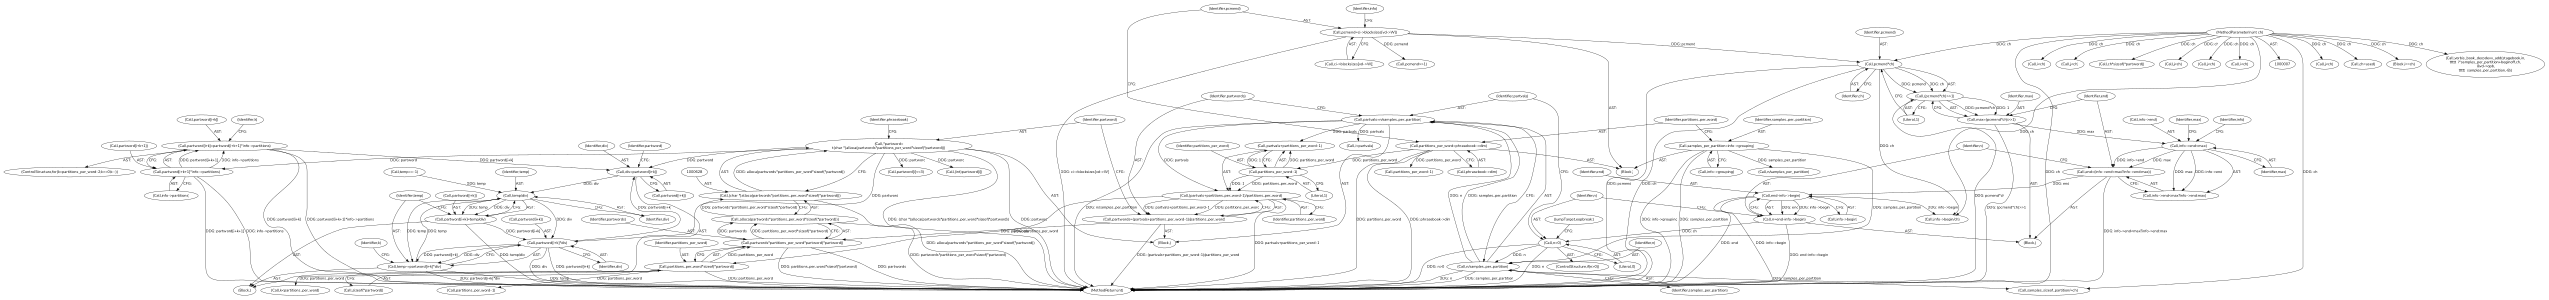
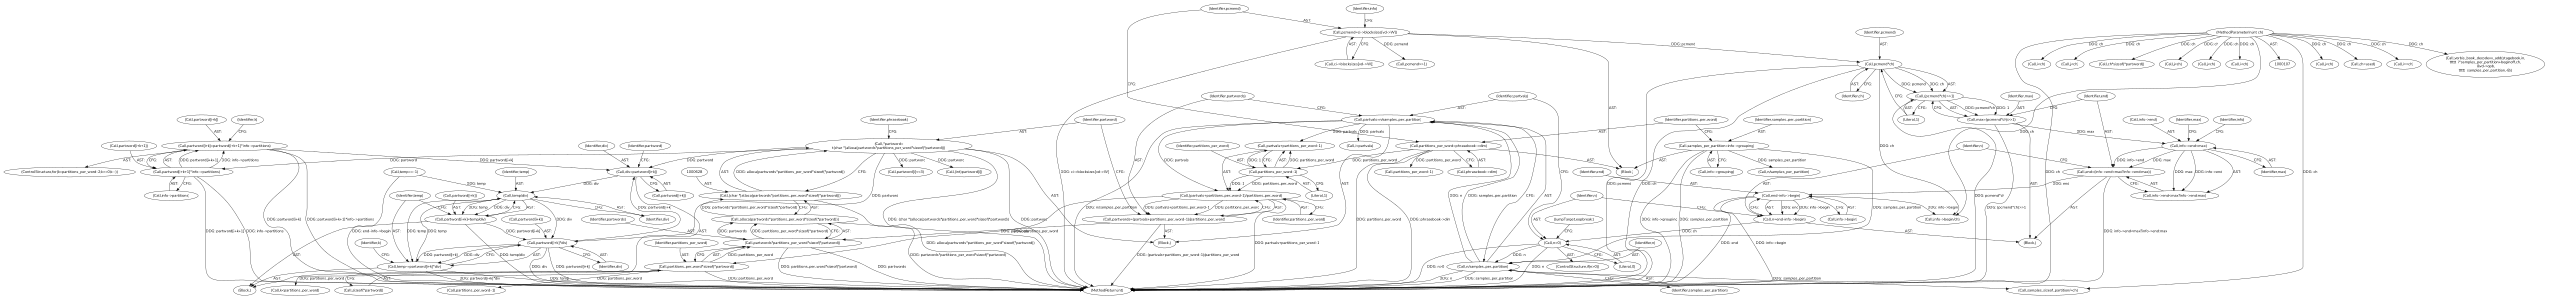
edge "(MethodParameterIn,int ch)" -> "(Call,pcmend*ch)": removed, label "DDG: ch"
node "1000007": label "1000007" -> "1000107"
node "(Block,i==ch)": label "(Block,i==ch)" -> "(Call,i==ch)"
node "(Call,partwords*partitions_per_word*partword(*partword))": label "(Call,partwords*partitions_per_word*partword(*partword))" -> "(Call,partwords*partitions_per_word*sizeof(*partword))"
edge "(Call,n=end-info->begin)" -> "(MethodReturn,int)": now "(Call,temp==-1)" -> "(MethodReturn,int)"
